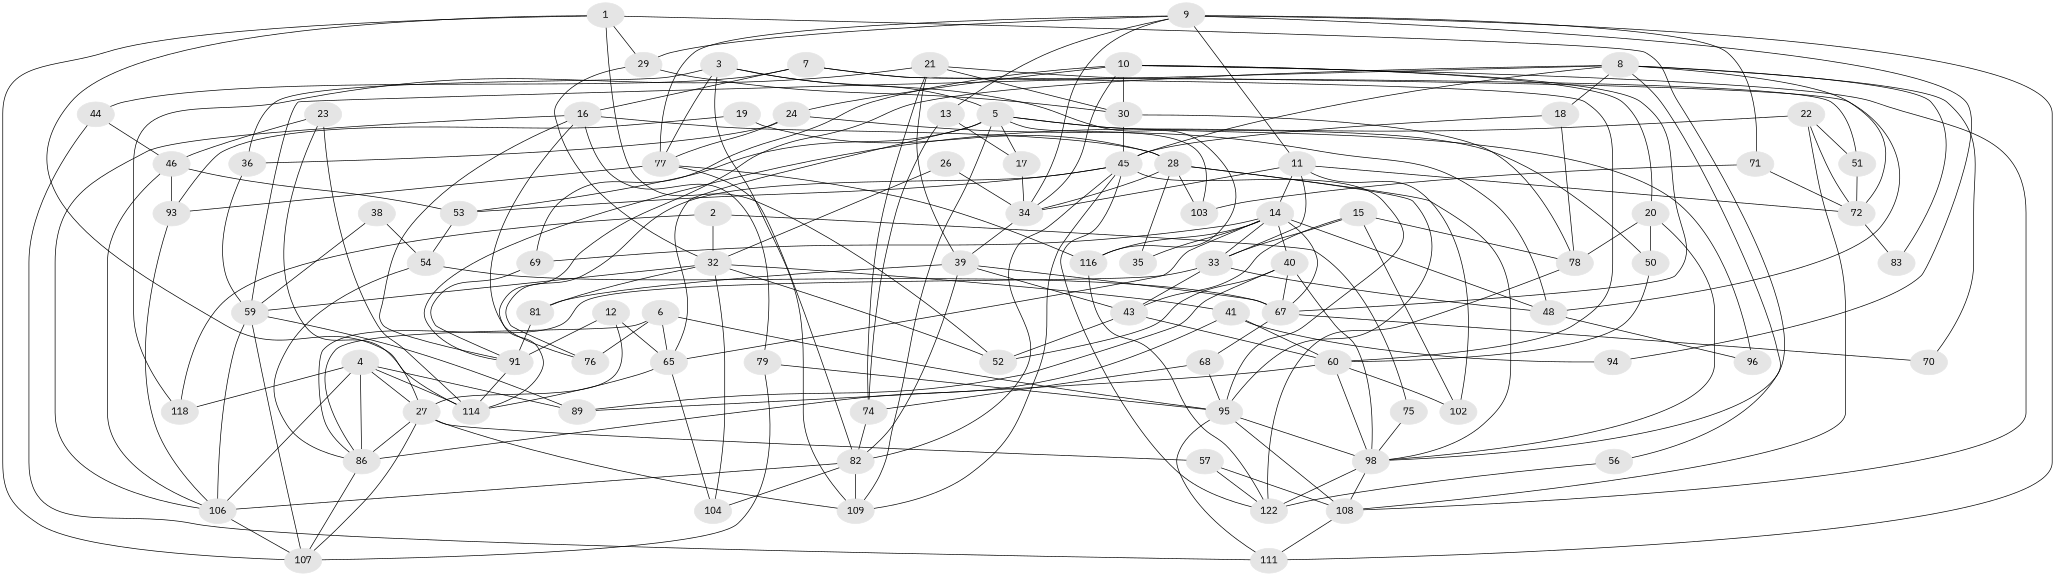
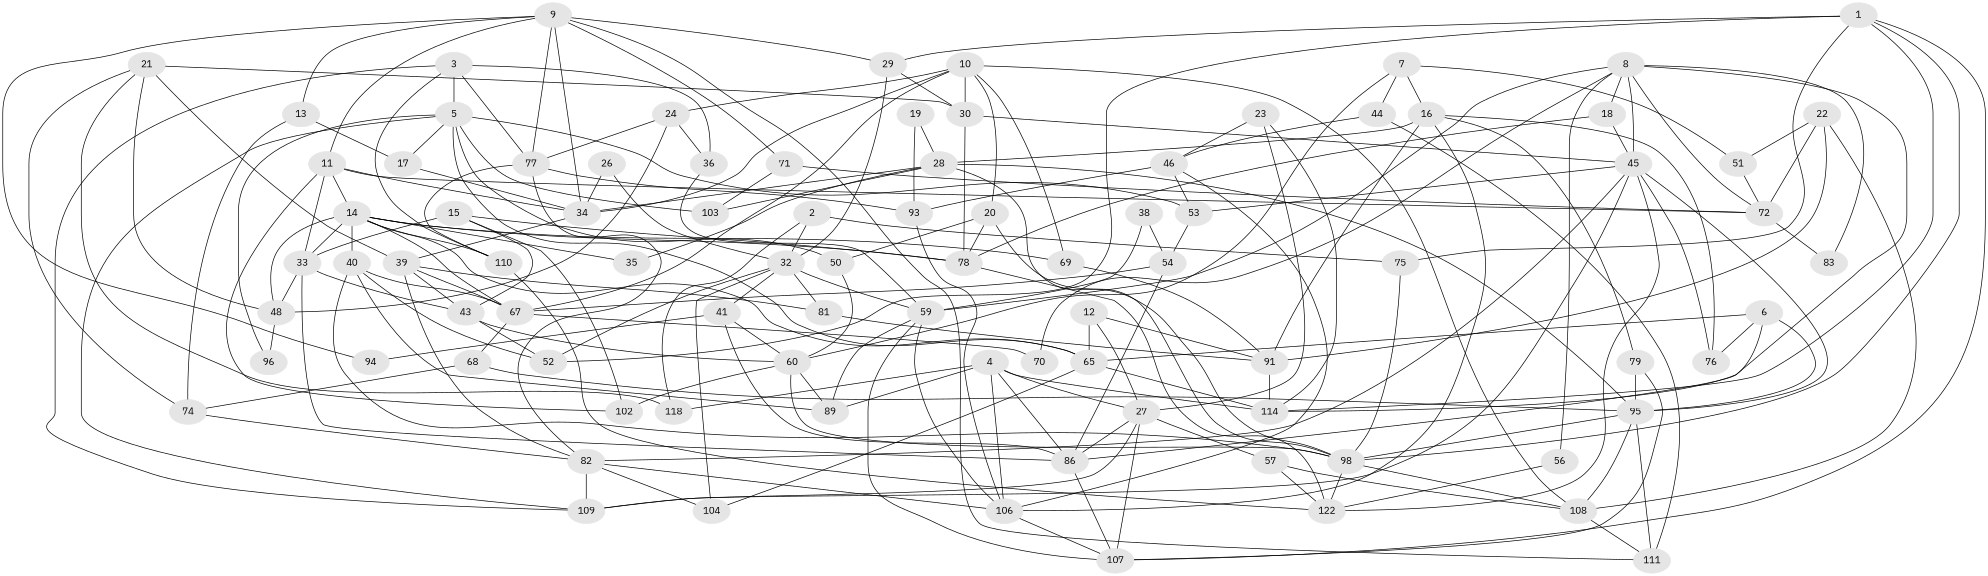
edge "14" -- "78": added
edge "1" -- "75": added
node "116": label "116" -> "110"
